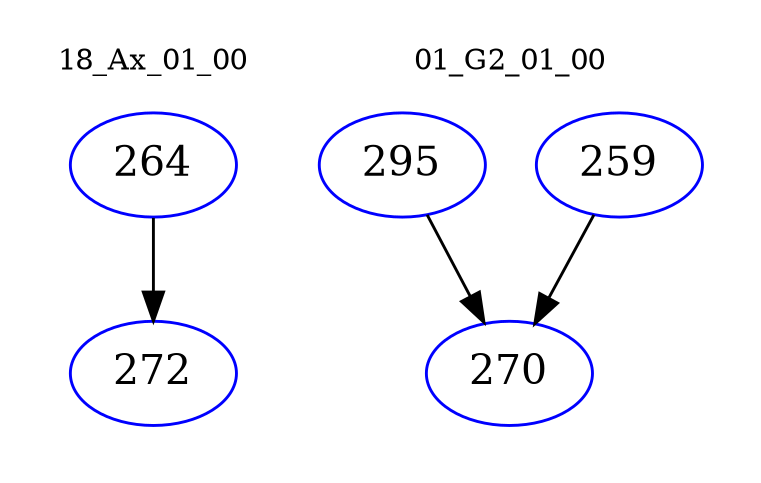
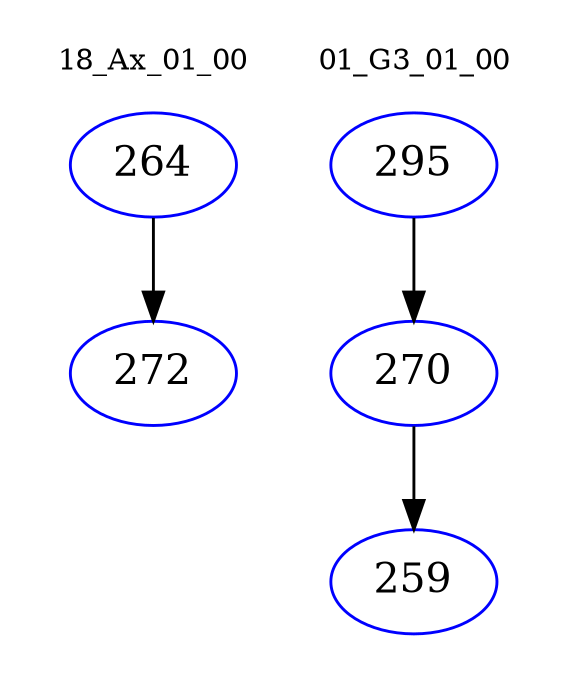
cluster "01_G2_01_00": label "01_G2_01_00" -> "01_G3_01_00"
edge "259" -> "270": reversed
